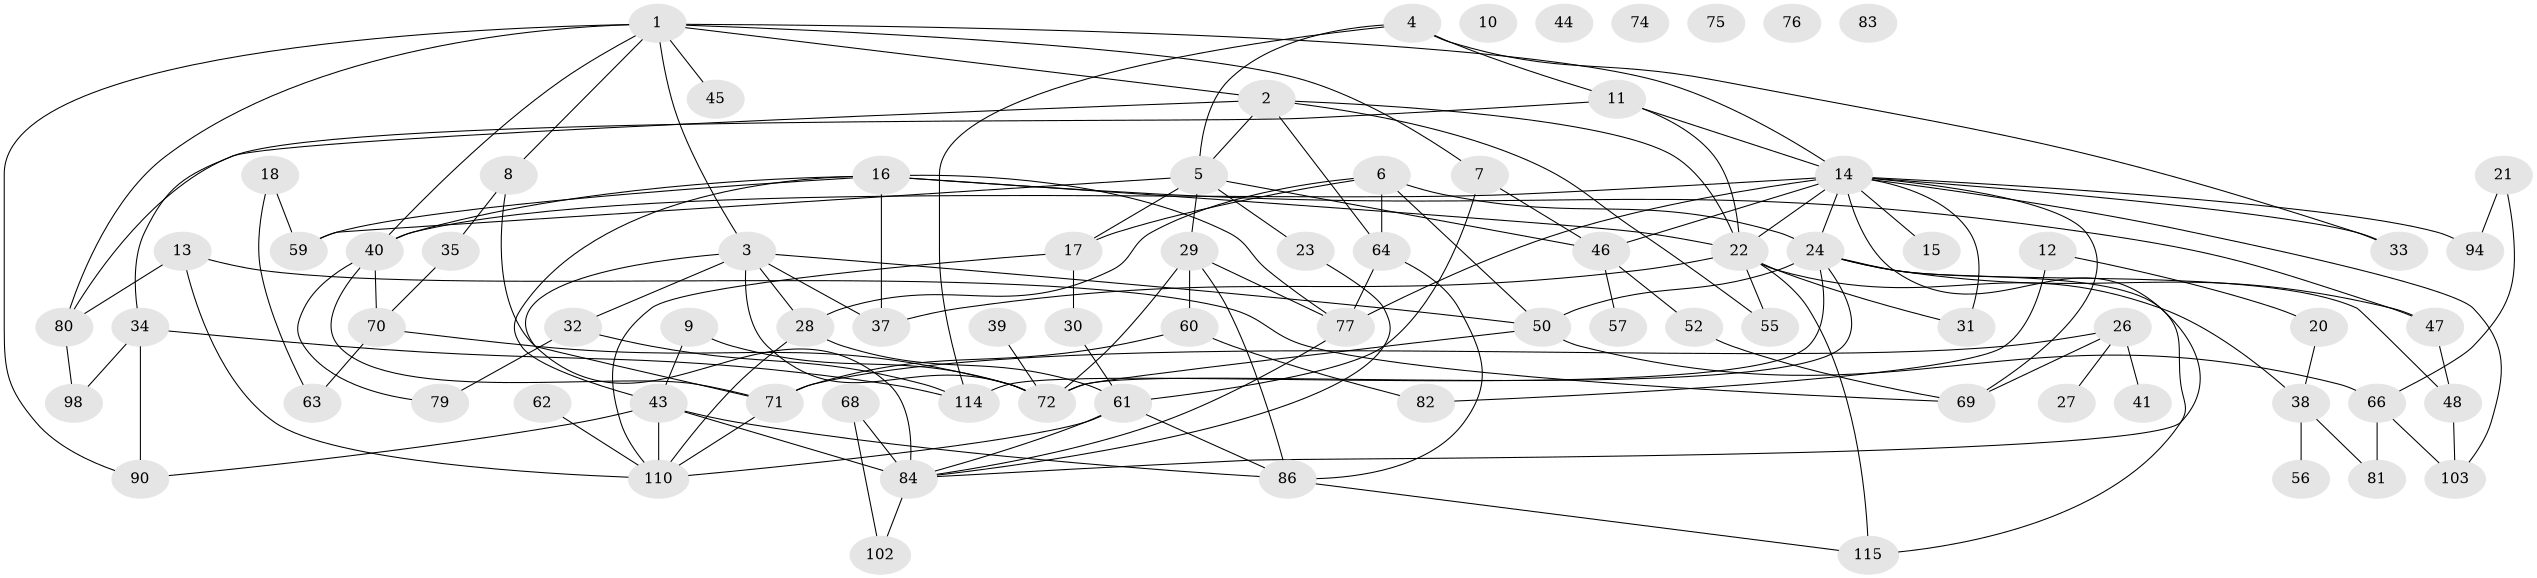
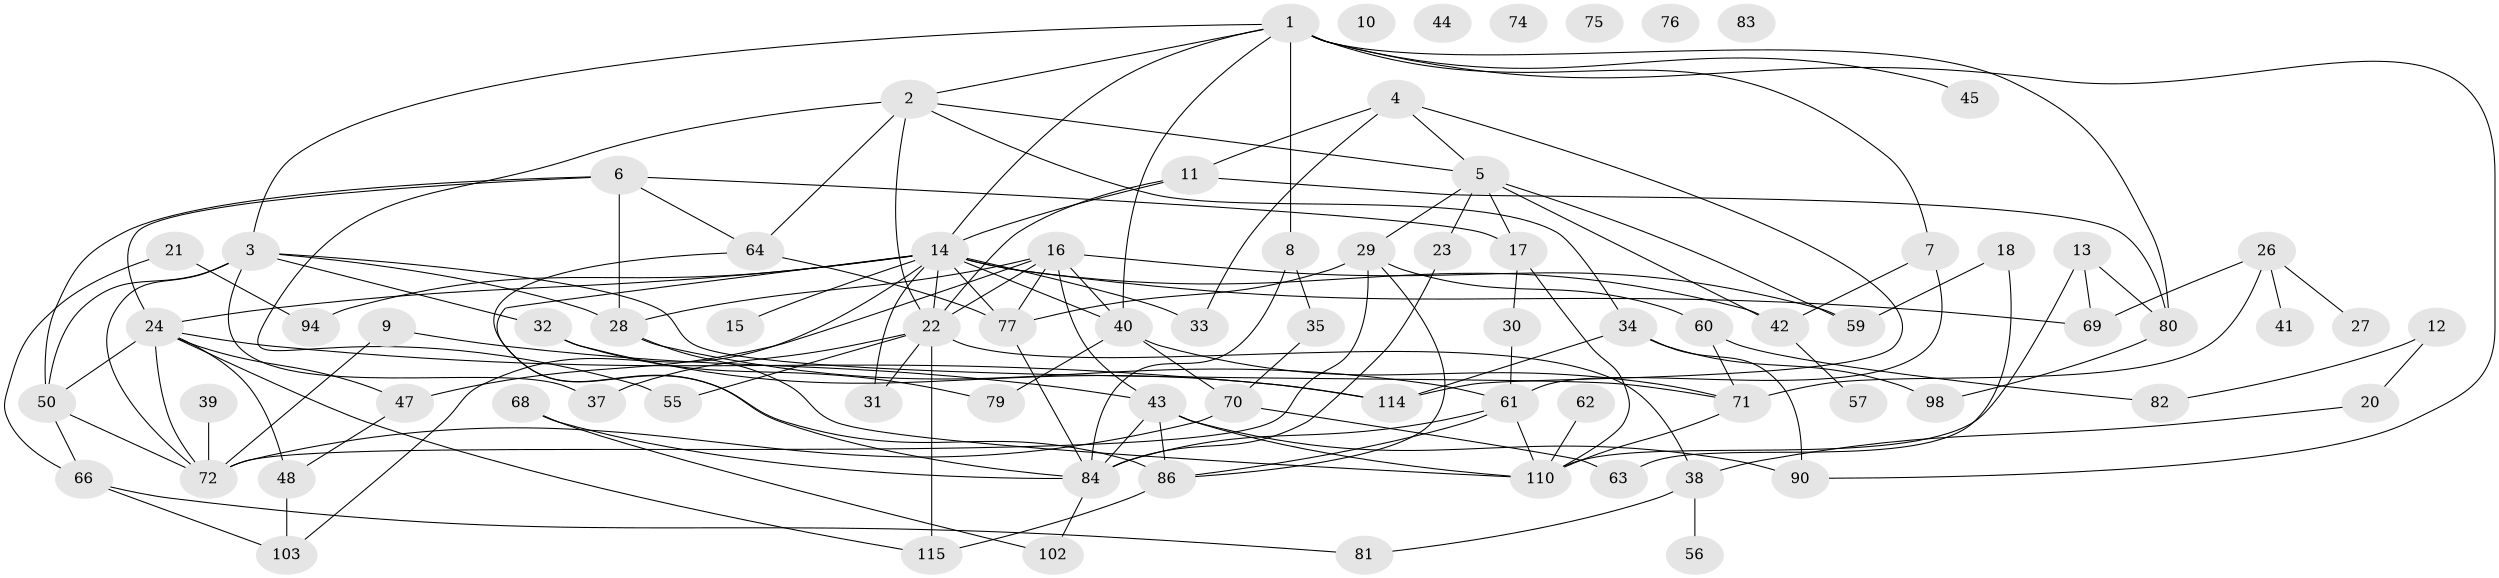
edge "16" -- "37": now "16" -- "28"
node "46": label "46" -> "42"
node "52": removed
